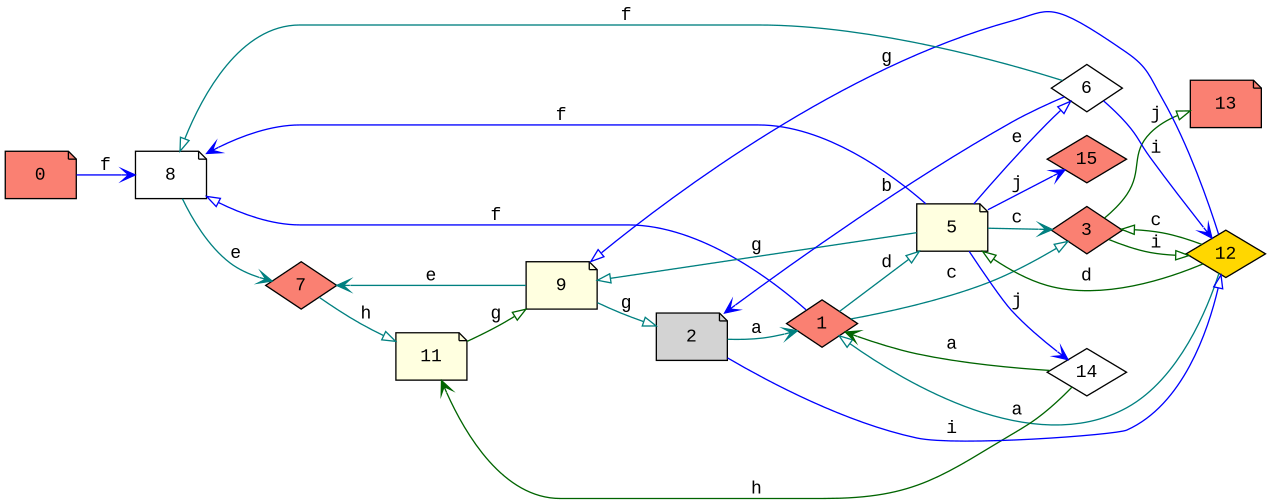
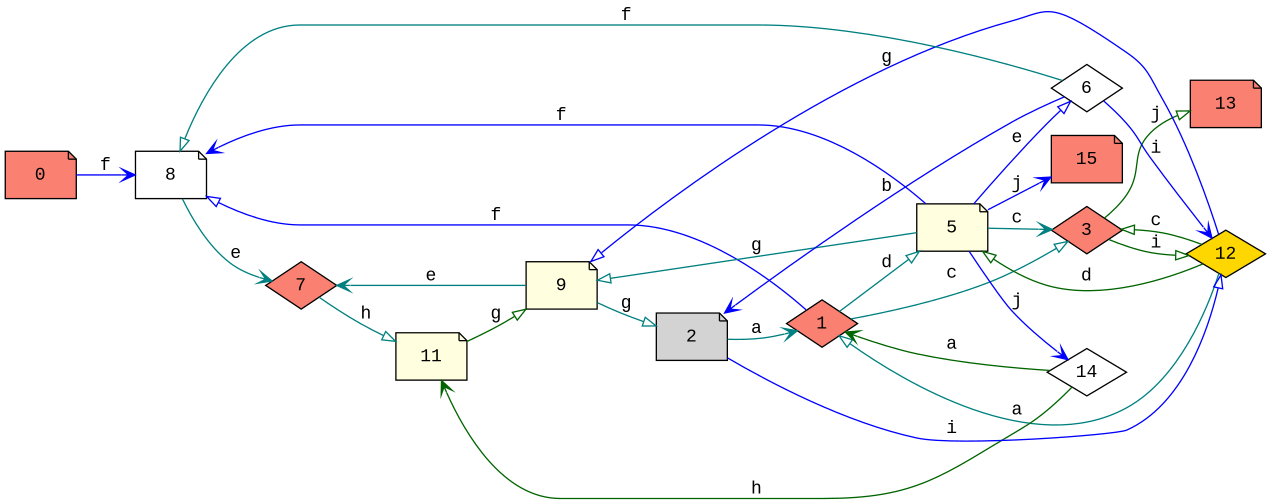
node "15": shape diamond -> note
